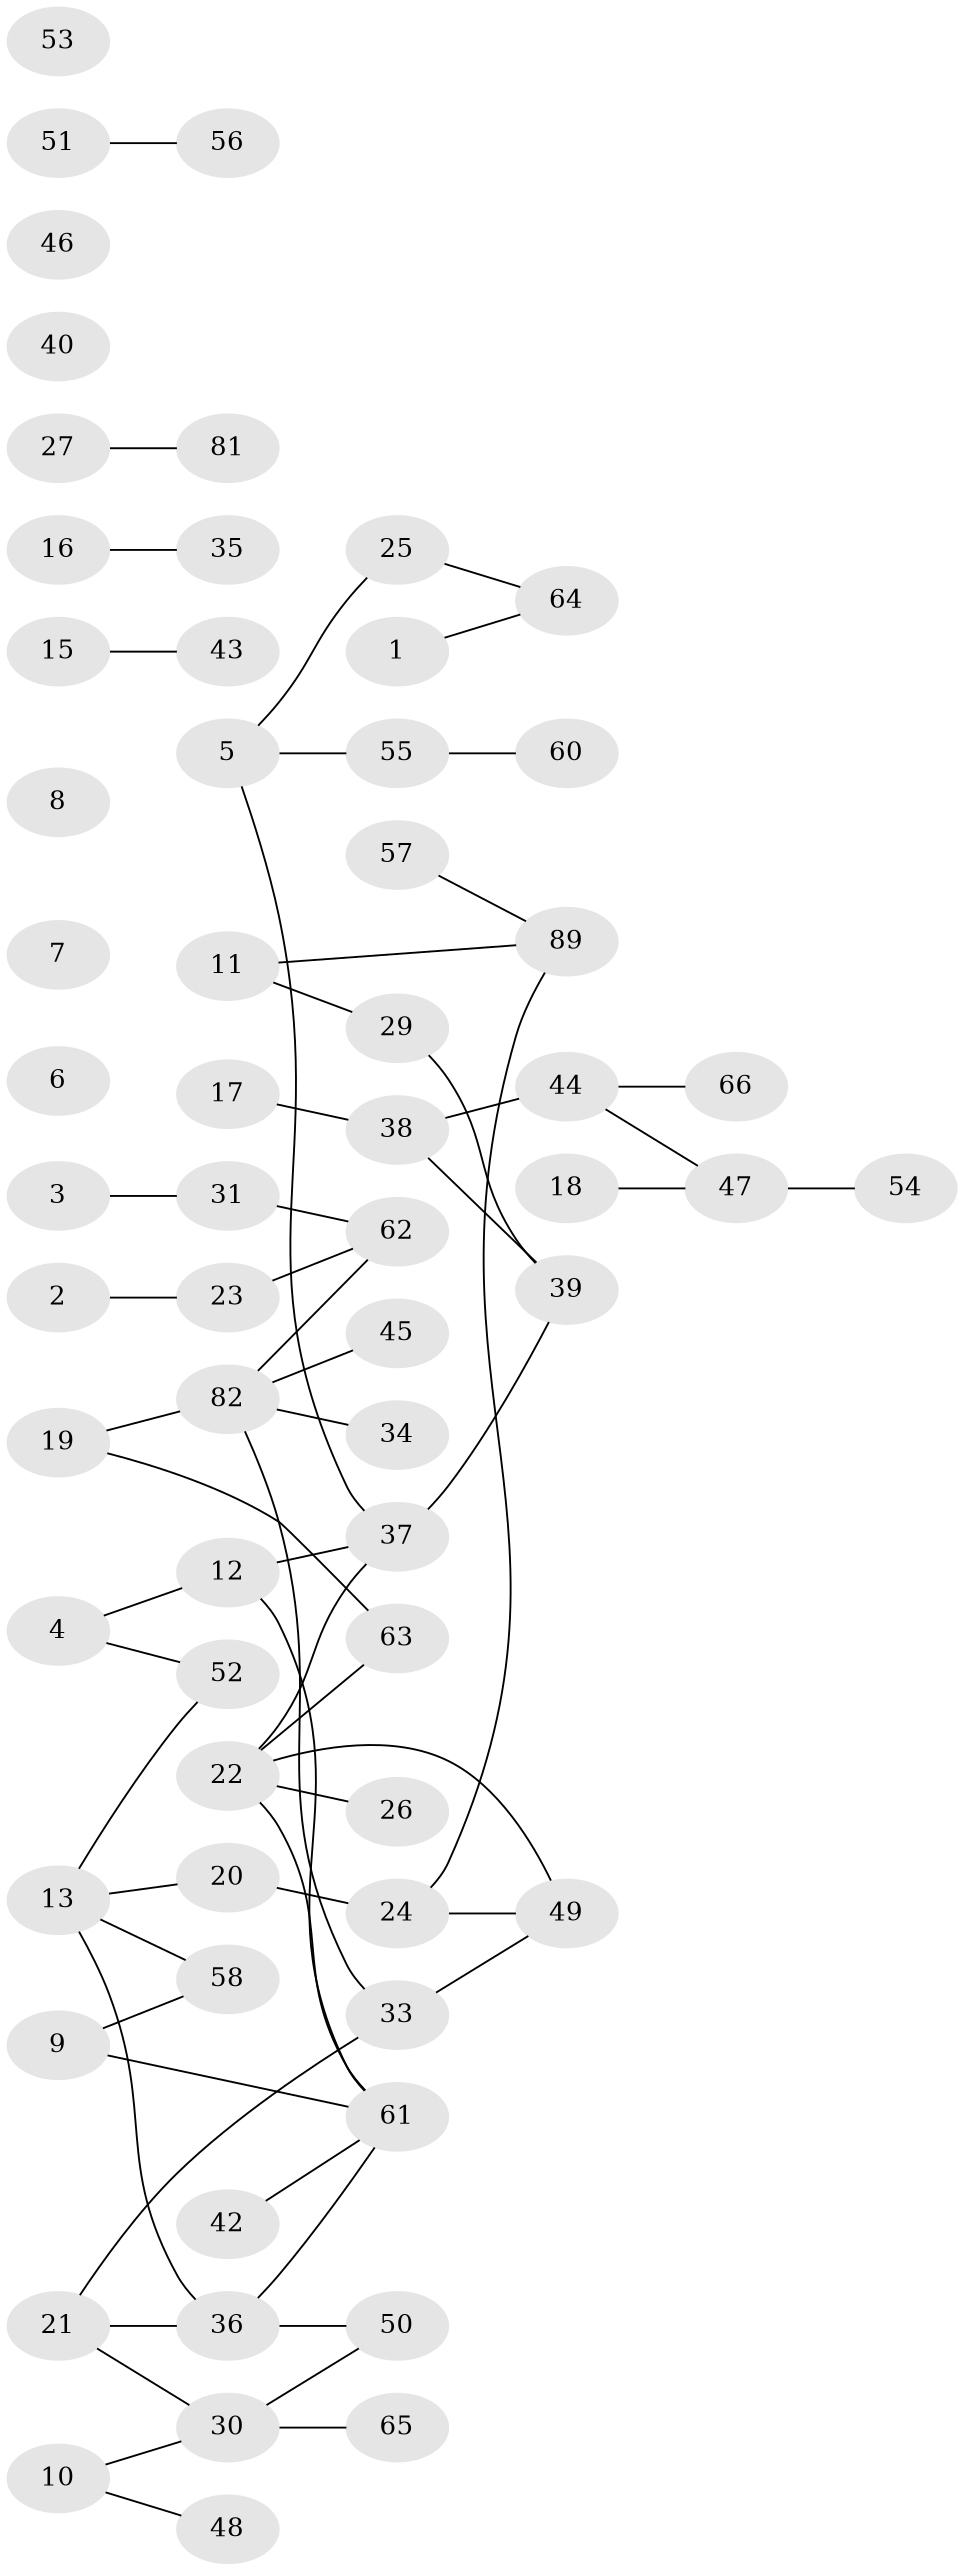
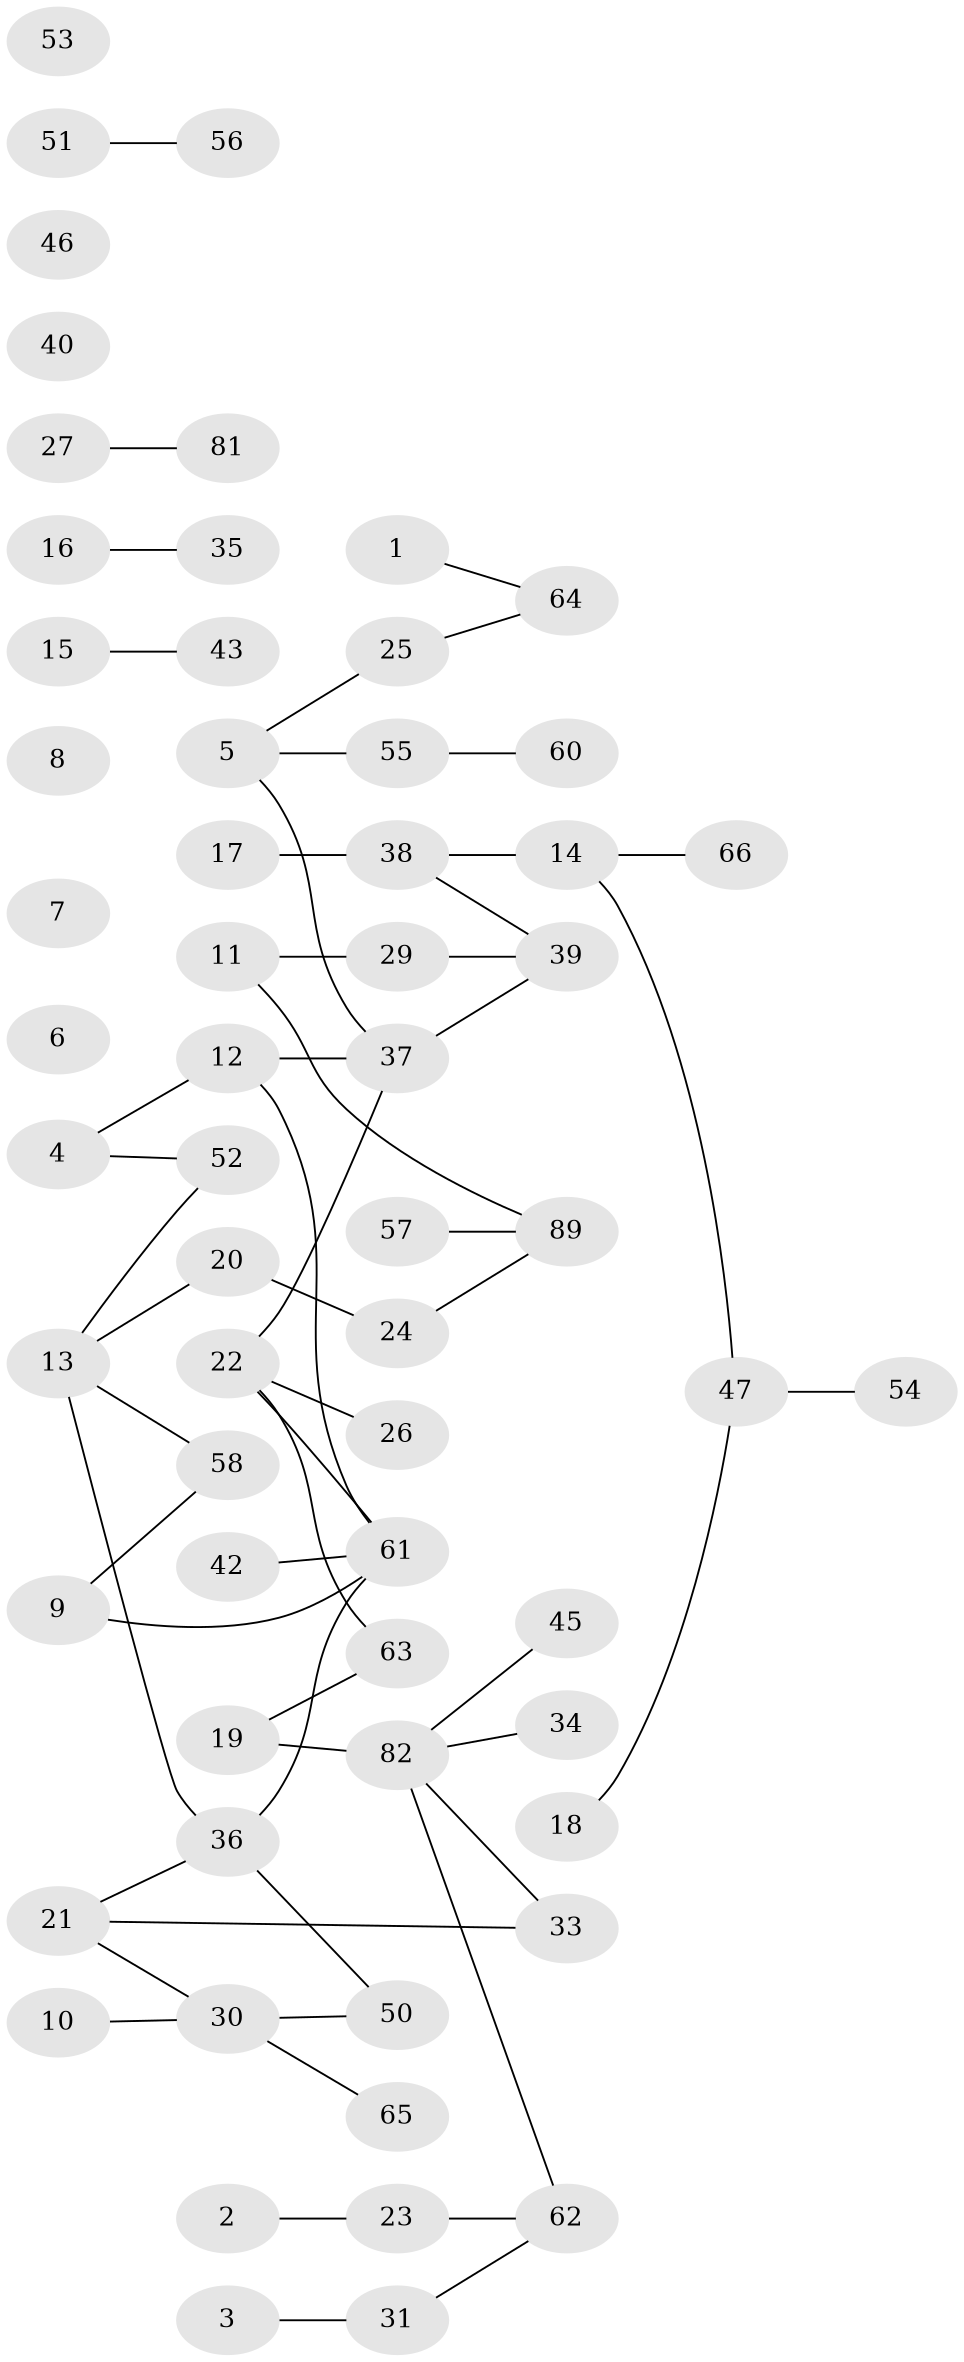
node "44": label "44" -> "14"
node "49": removed
node "48": removed
